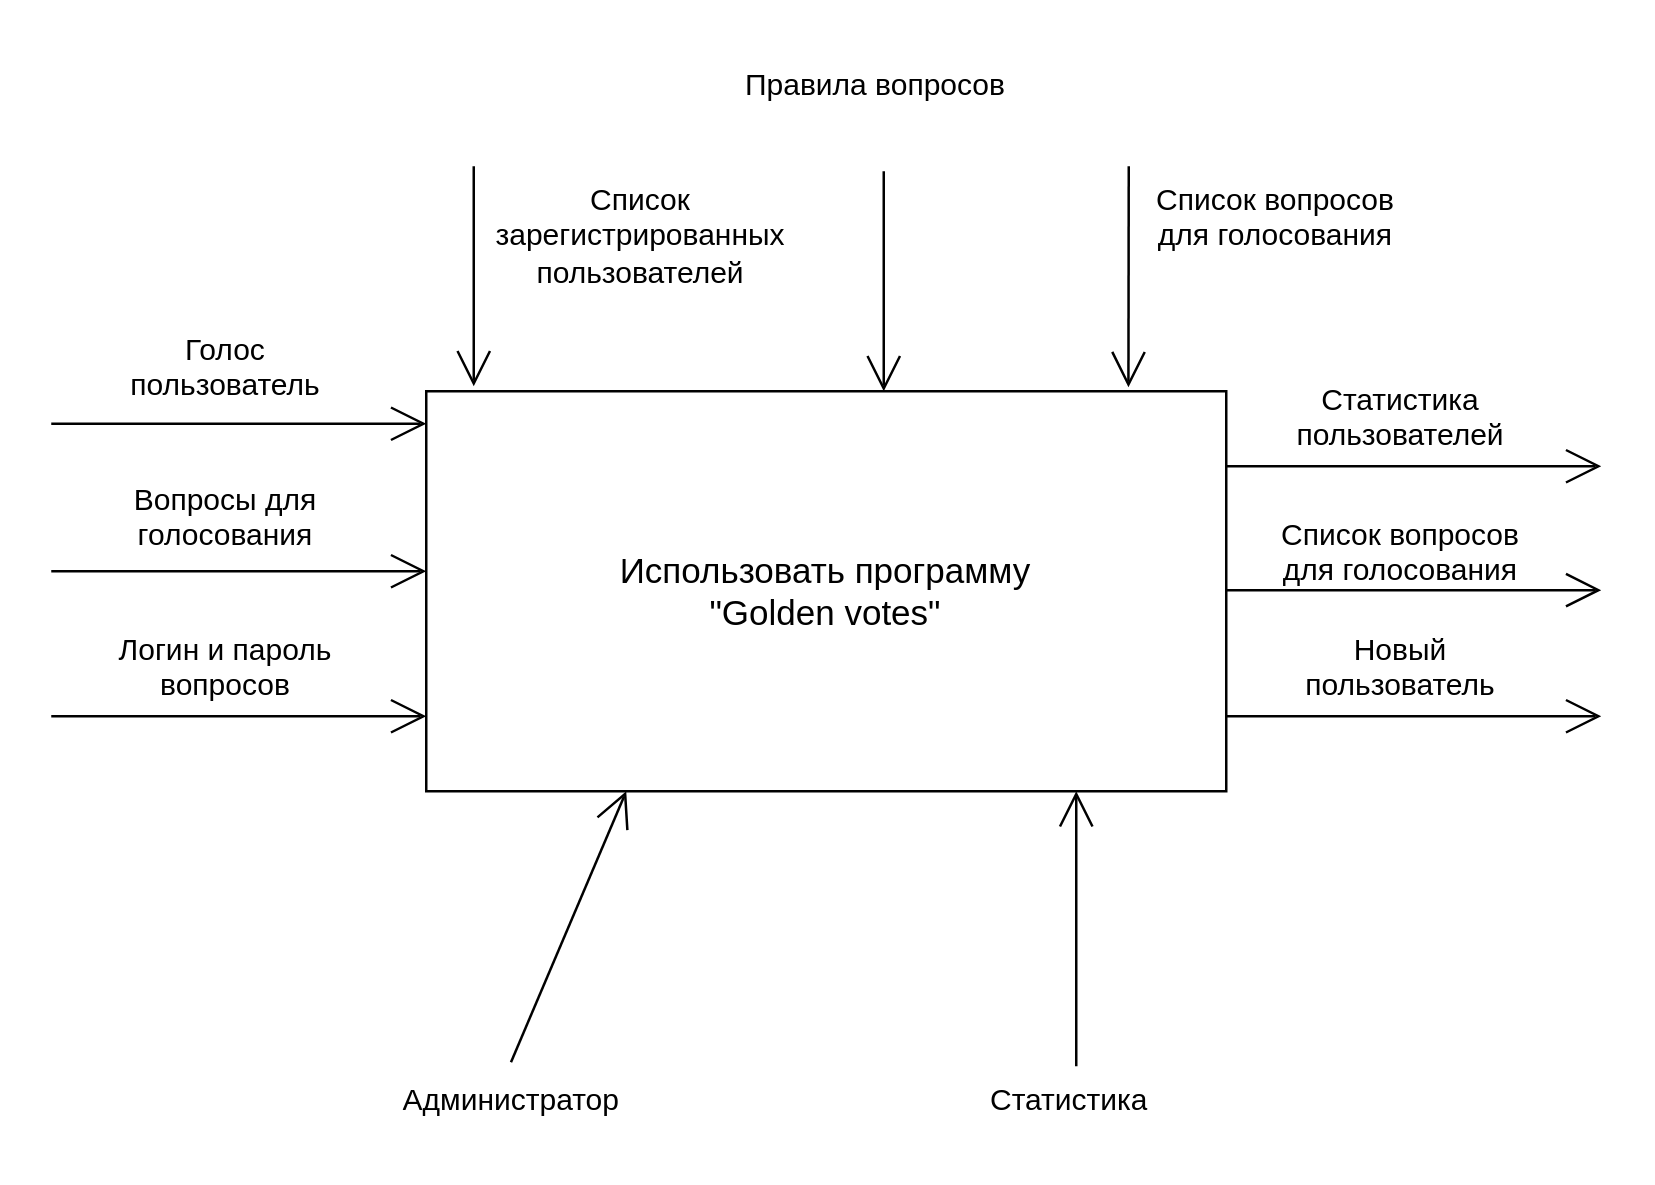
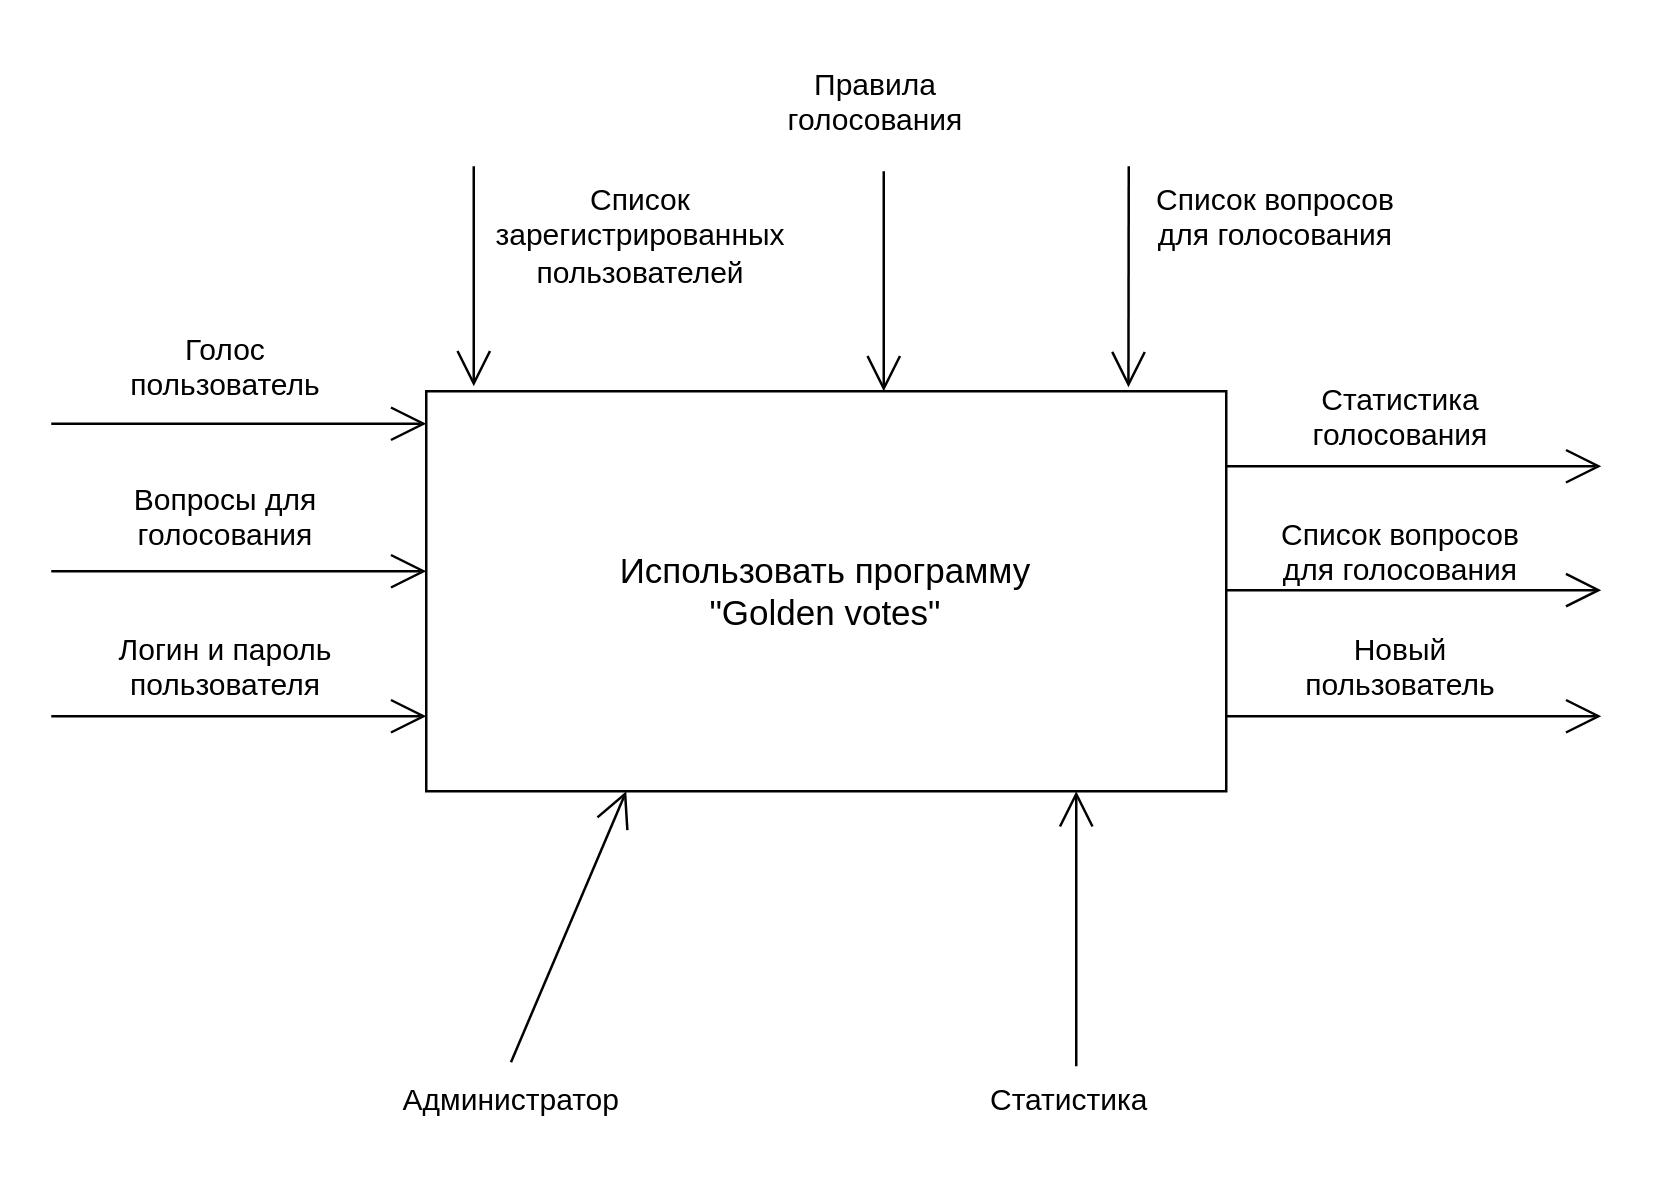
node "Правила вопросов": label "Правила вопросов" -> "Правила голосования"
node "Статистика пользователей": label "Статистика пользователей" -> "Статистика голосования"
node "Логин и пароль вопросов": label "Логин и пароль вопросов" -> "Логин и пароль пользователя"
